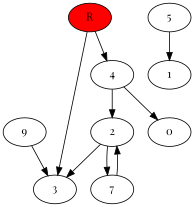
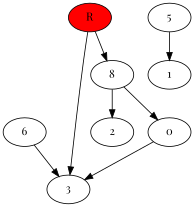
node "4": label "4" -> "8"
node "9": label "9" -> "6"
edge "2" -> "3": now "0" -> "3"
node "7": removed
